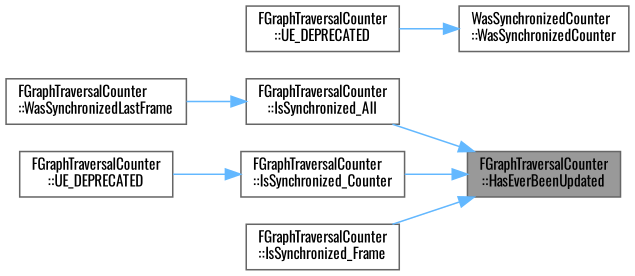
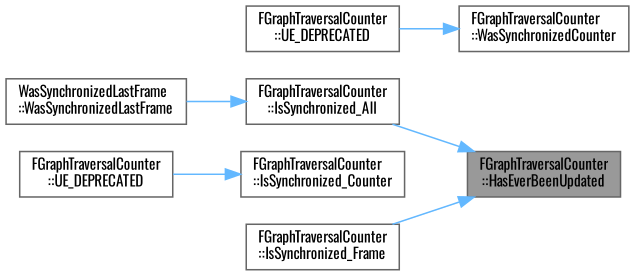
node "WasSynchronizedCounter ::WasSynchronizedCounter": label "WasSynchronizedCounter ::WasSynchronizedCounter" -> "FGraphTraversalCounter ::WasSynchronizedCounter"
node "FGraphTraversalCounter ::WasSynchronizedLastFrame": label "FGraphTraversalCounter ::WasSynchronizedLastFrame" -> "WasSynchronizedLastFrame ::WasSynchronizedLastFrame"
edge "FGraphTraversalCounter ::IsSynchronized_Counter" -> "FGraphTraversalCounter ::HasEverBeenUpdated": removed
